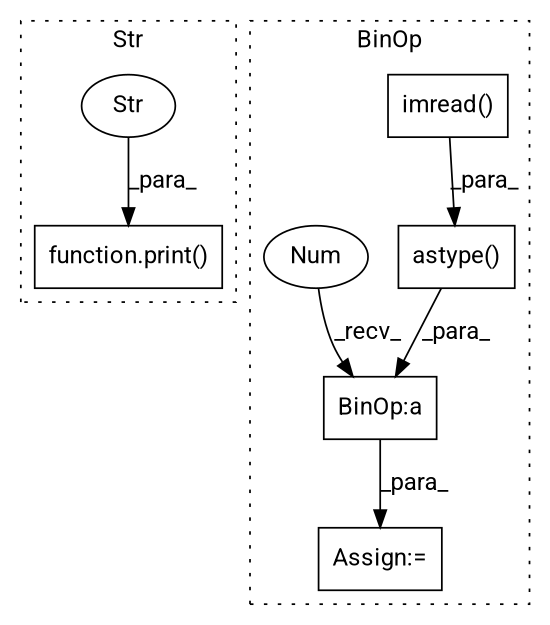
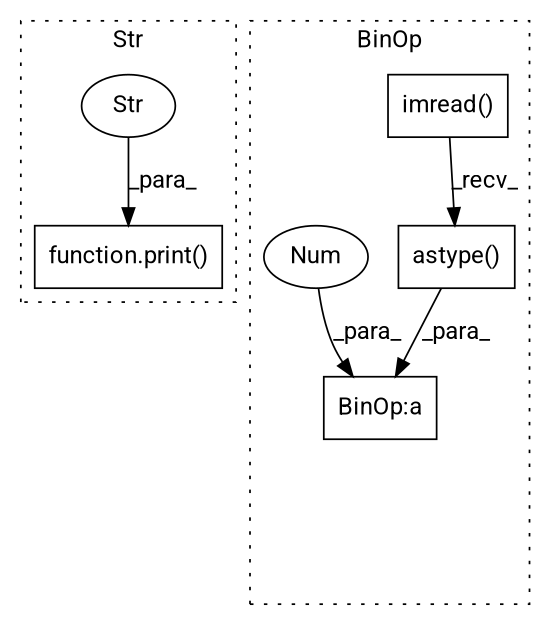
edge "imread()" -> "astype()": label "_para_" -> "_recv_"
edge "Num" -> "BinOp:a": label "_recv_" -> "_para_"
node "Assign:=": removed
